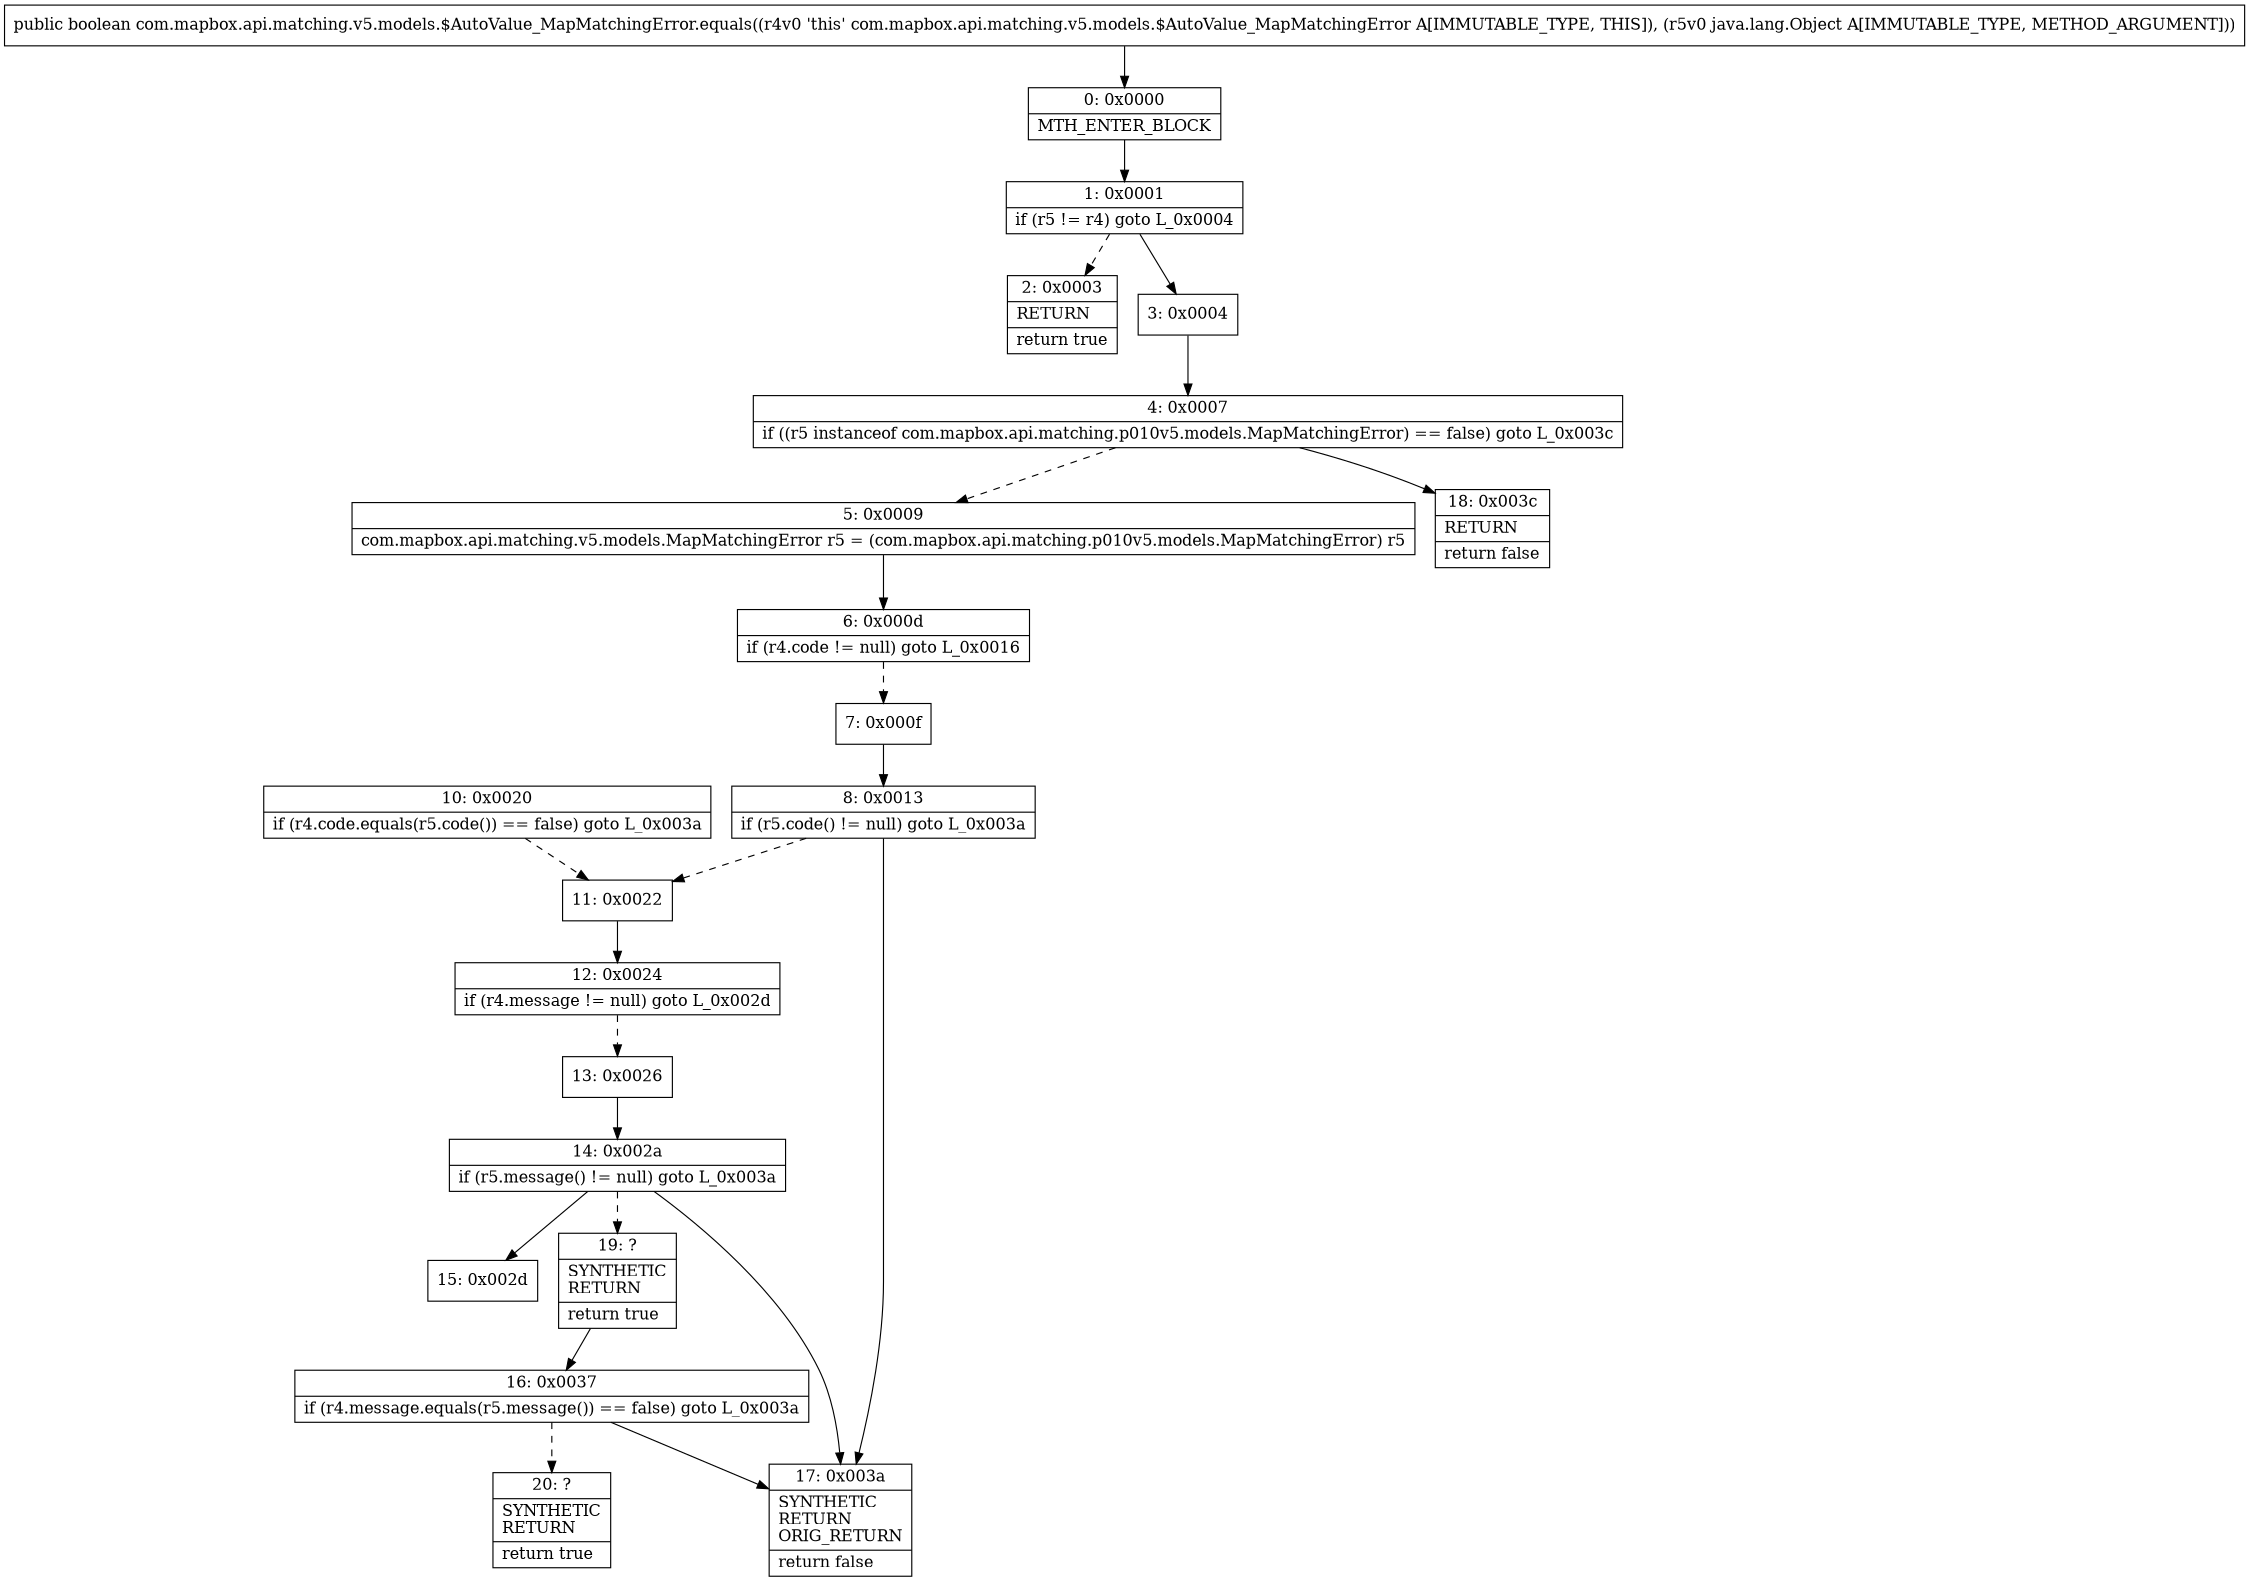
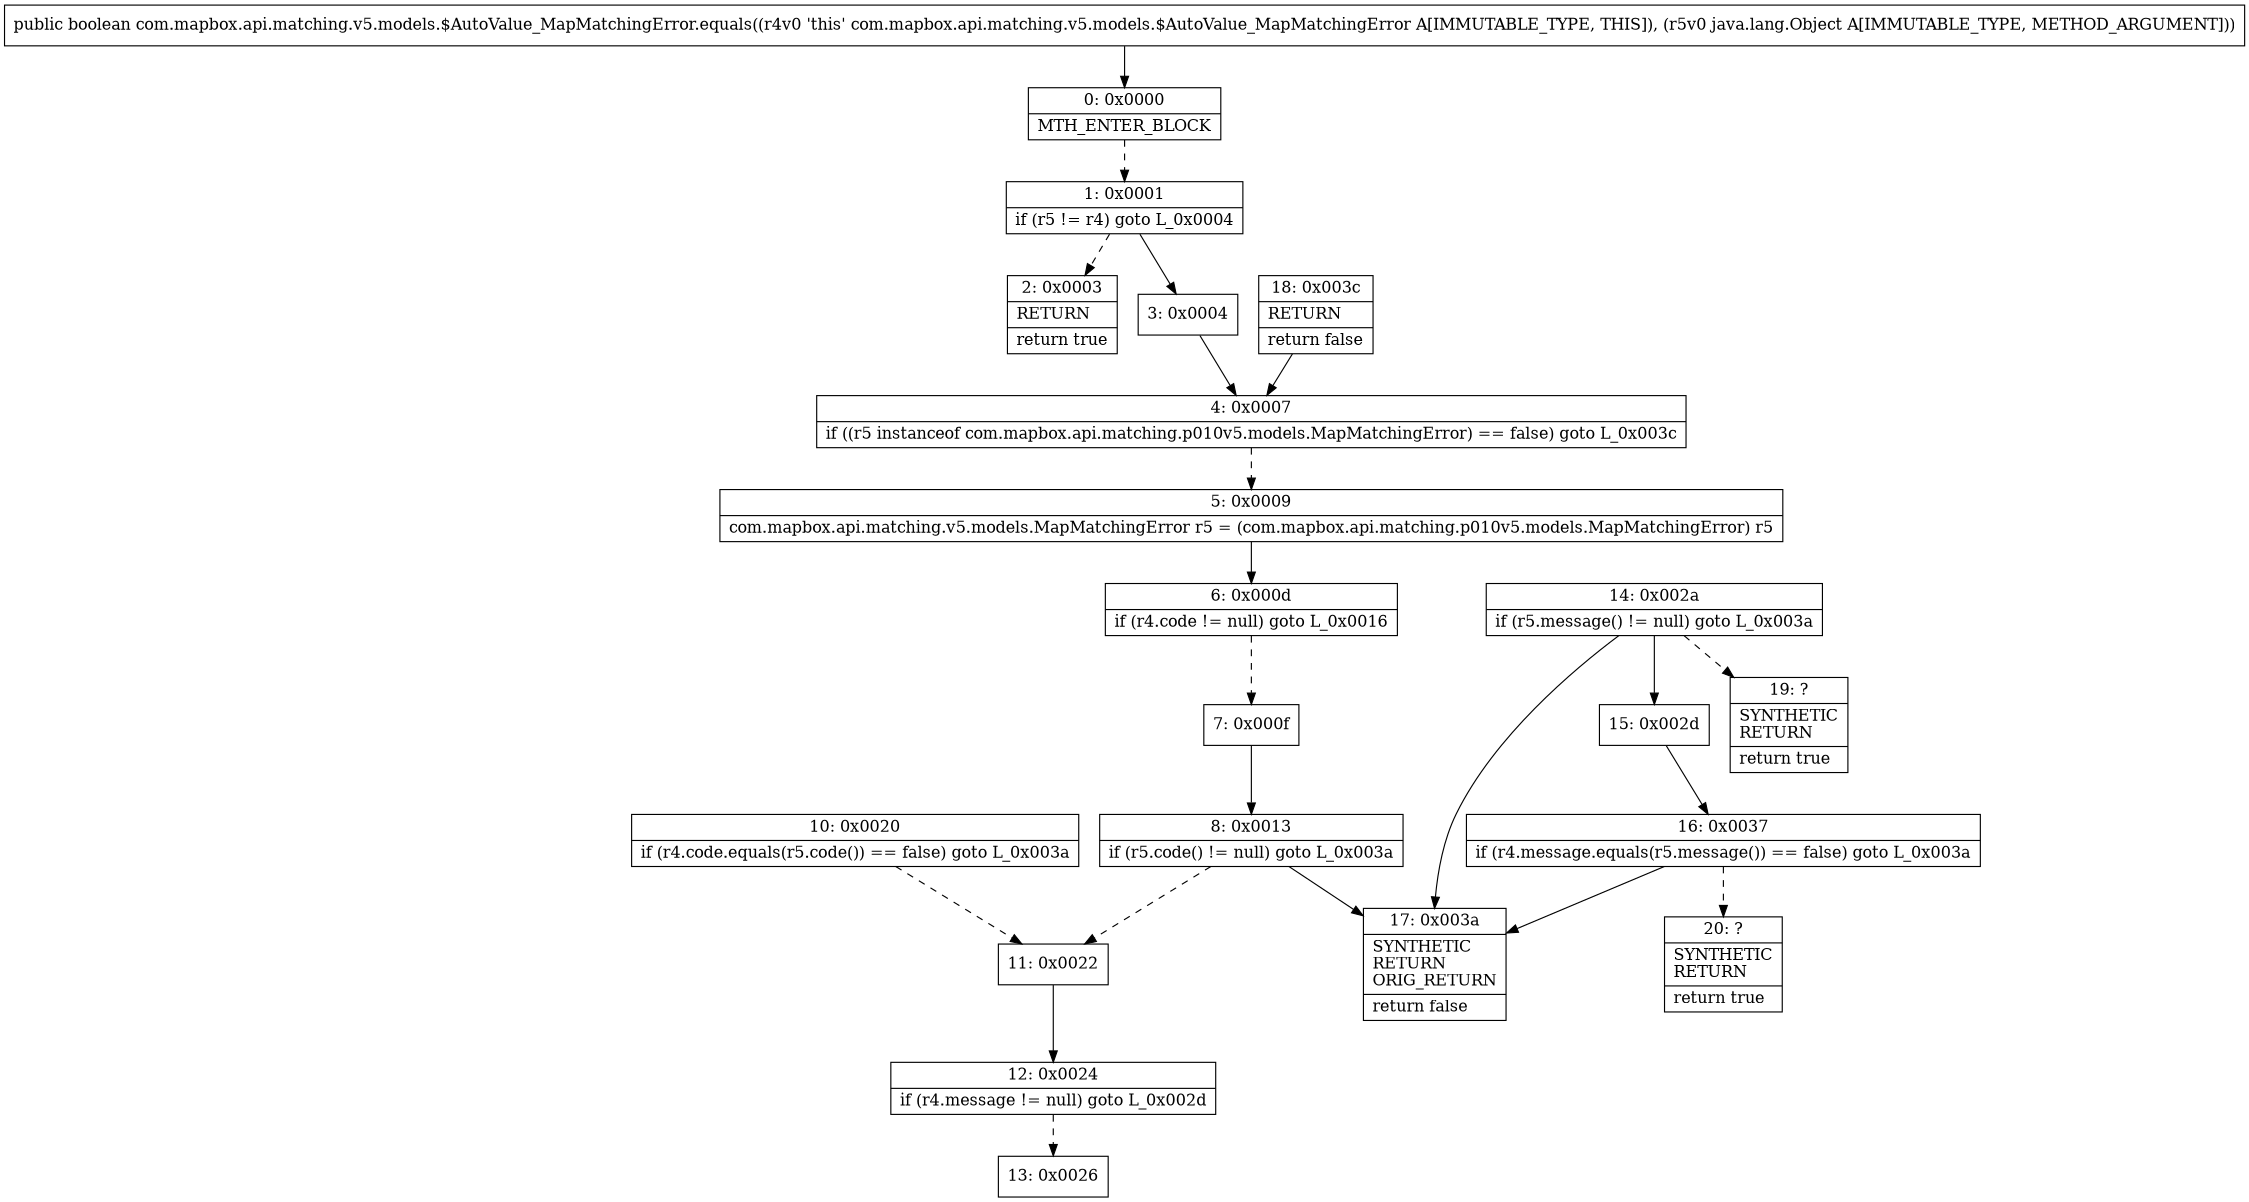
edge "0: 0x0000" -> "1: 0x0001": style solid -> dashed
edge "4: 0x0007" -> "18: 0x003c": reversed
edge "13: 0x0026" -> "14: 0x002a": removed
edge "19: ?" -> "16: 0x0037": now "15: 0x002d" -> "16: 0x0037"
